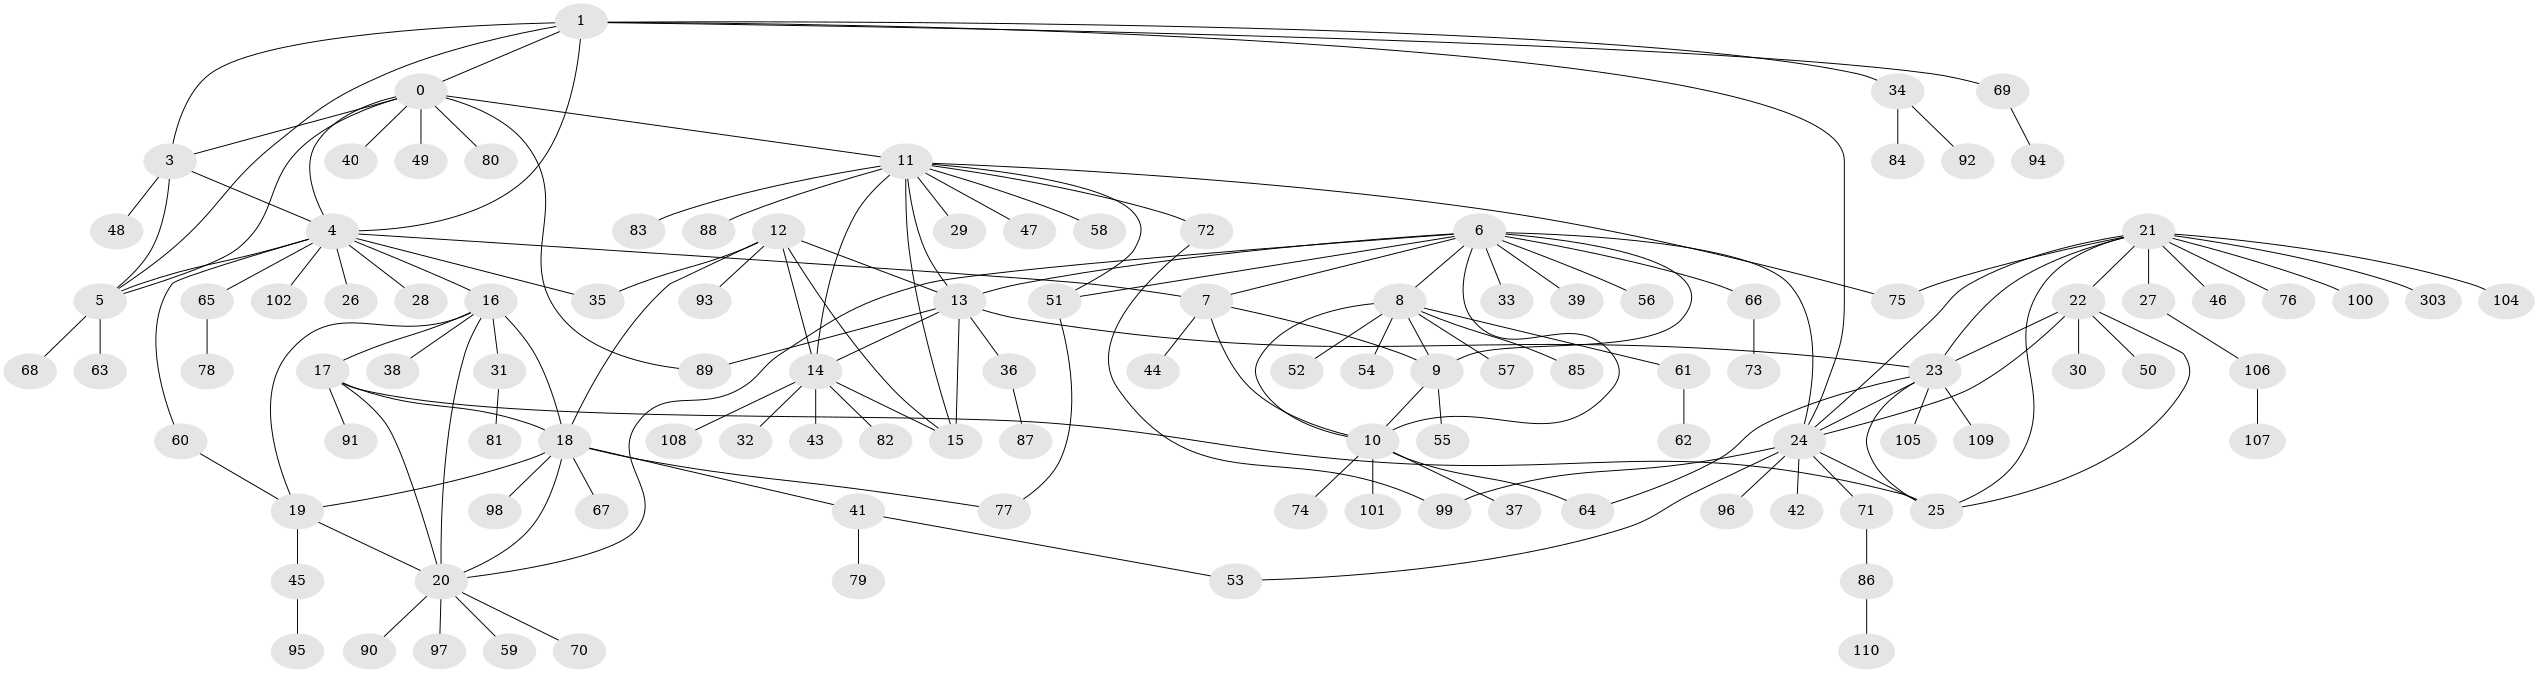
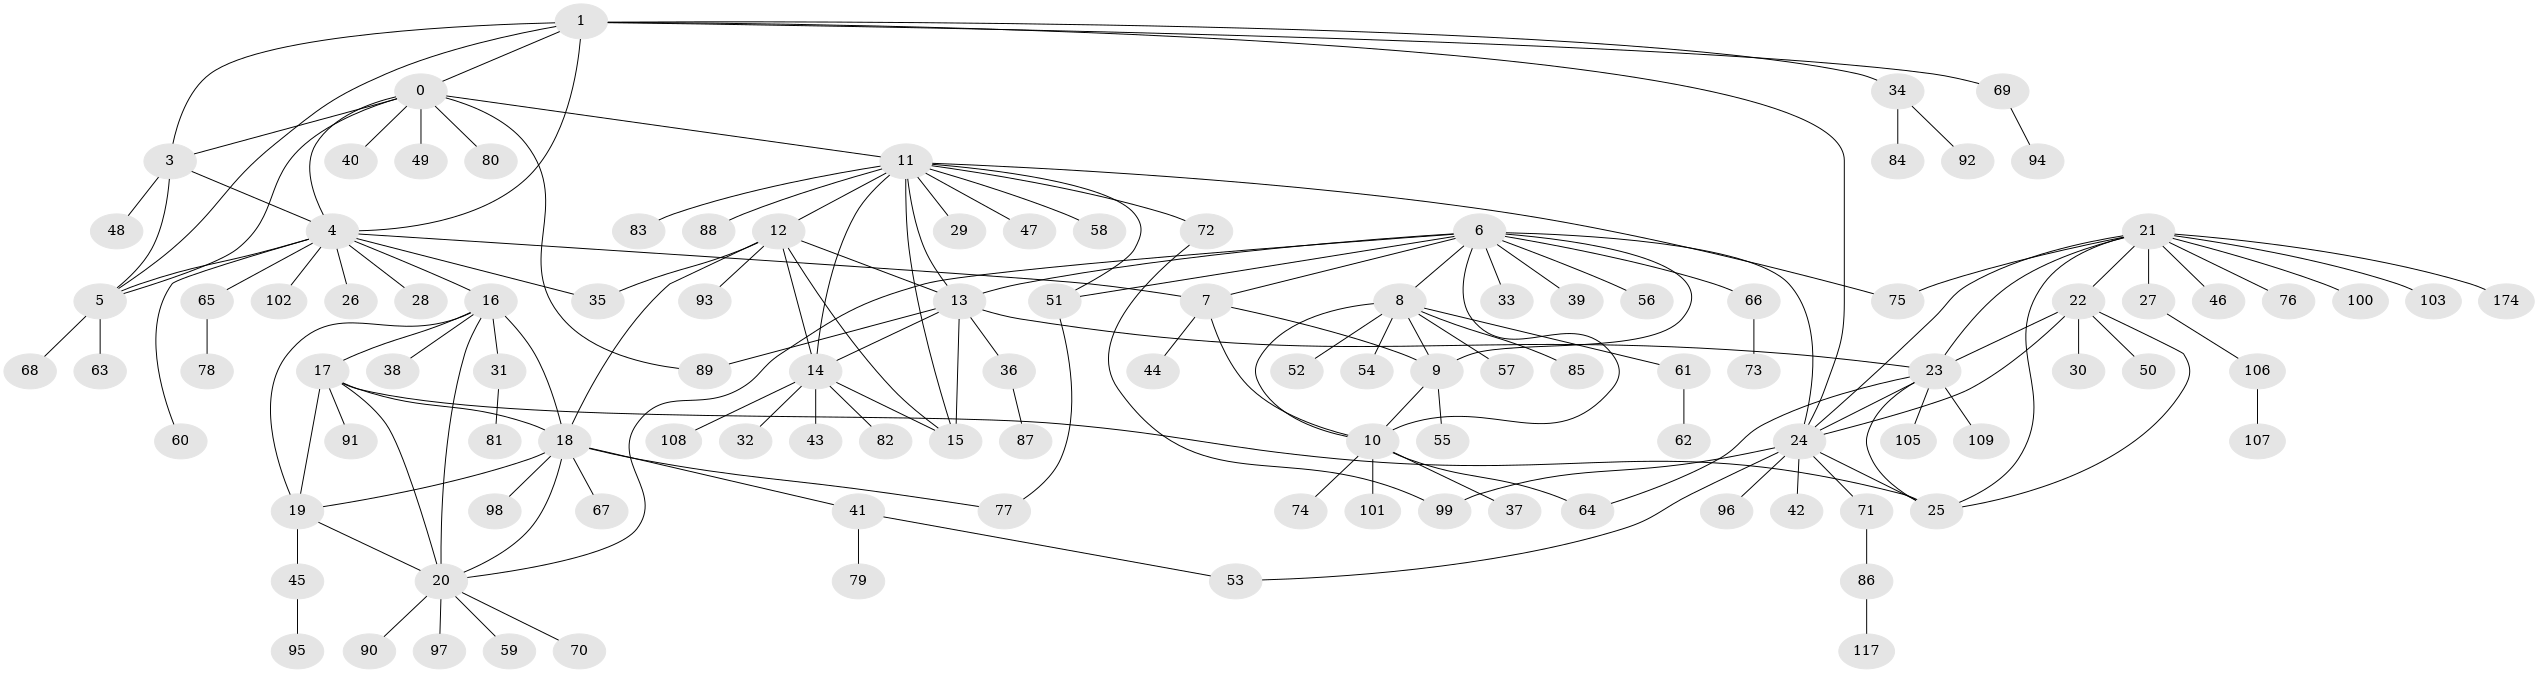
edge "11" -- "12": added
node "303": label "303" -> "103"
node "104": label "104" -> "174"
edge "60" -- "19": now "17" -- "19"
node "110": label "110" -> "117"
